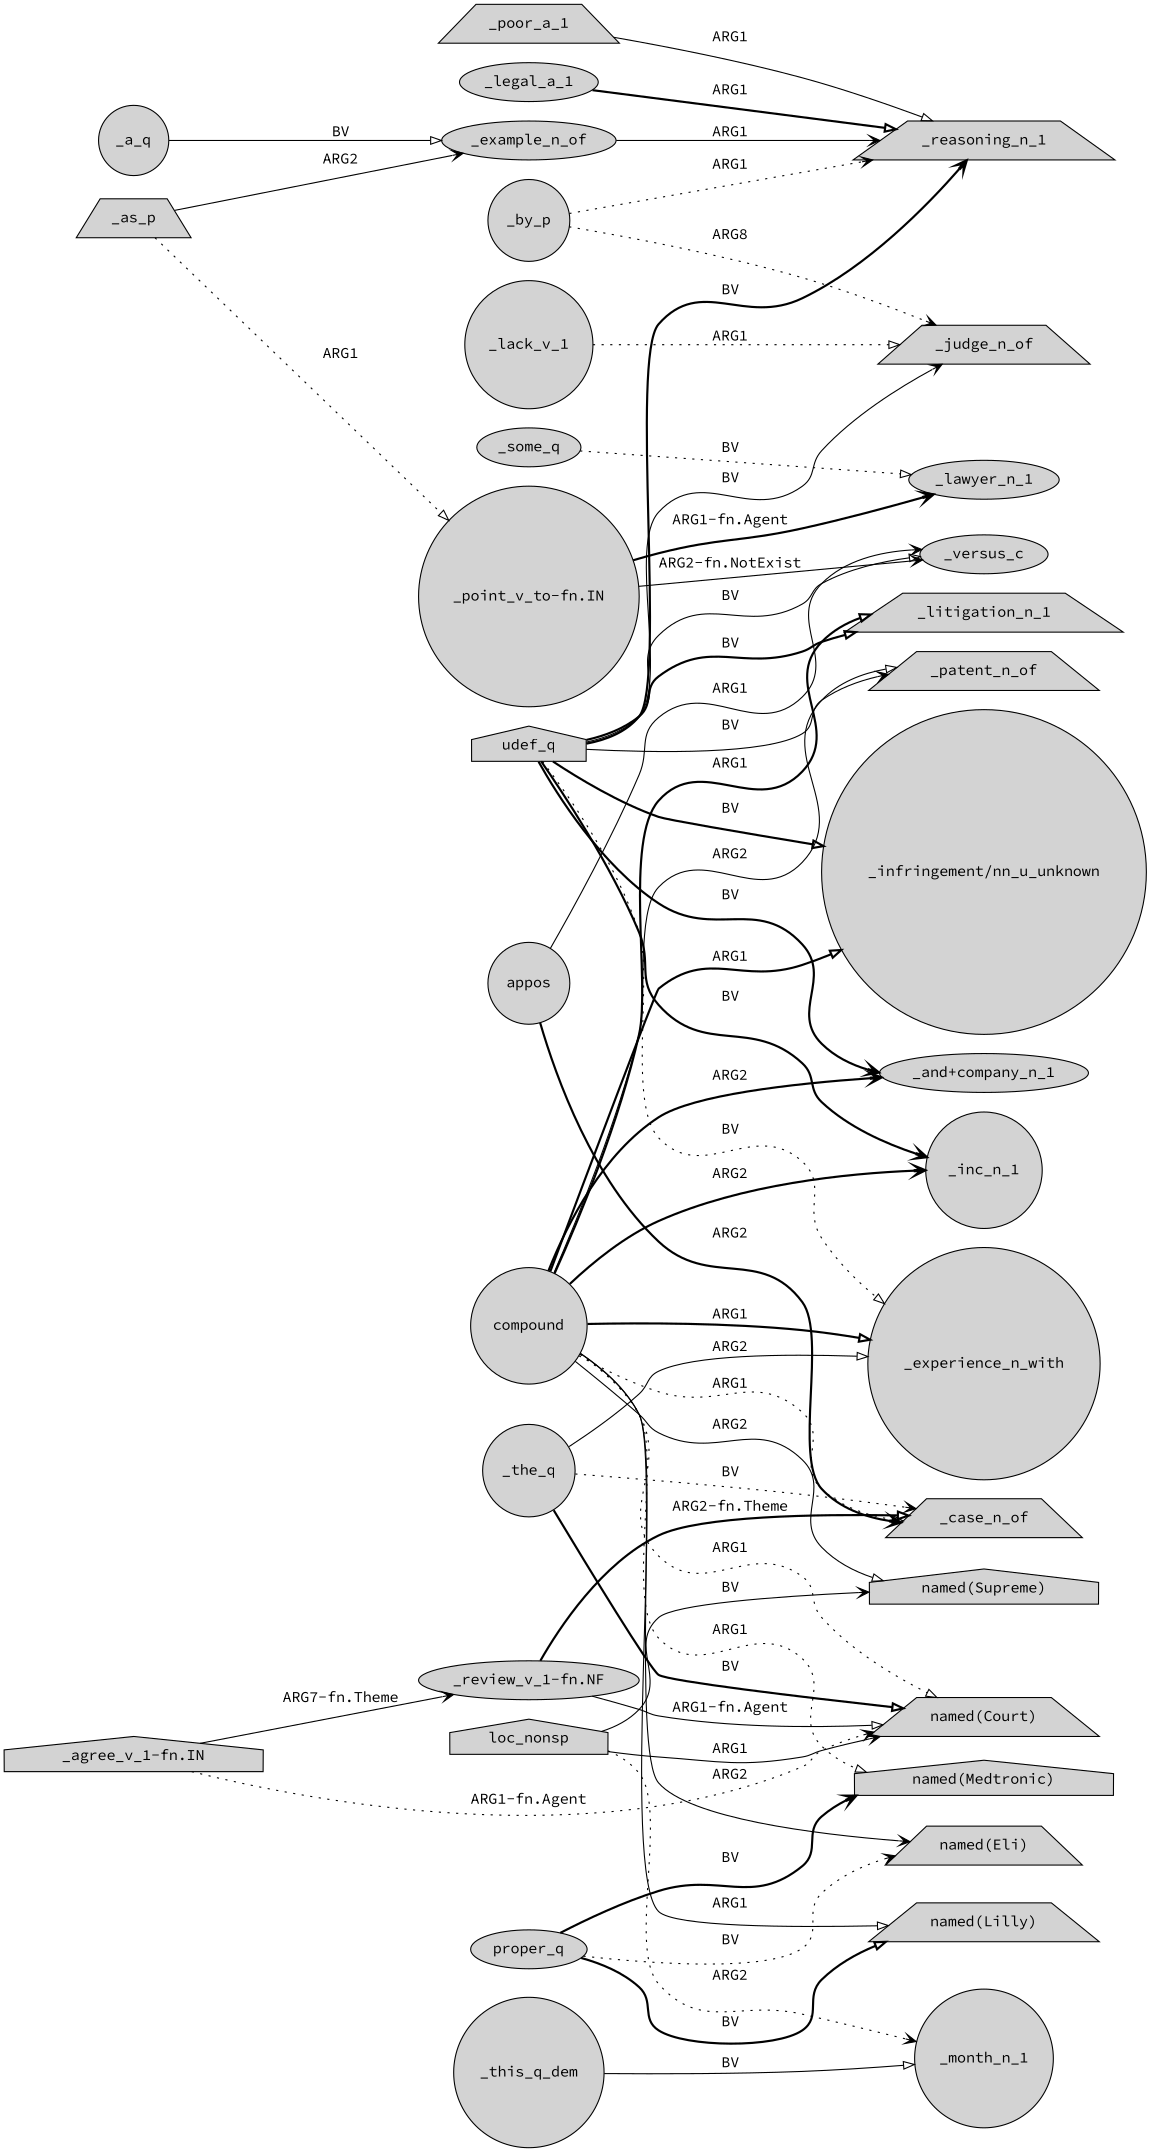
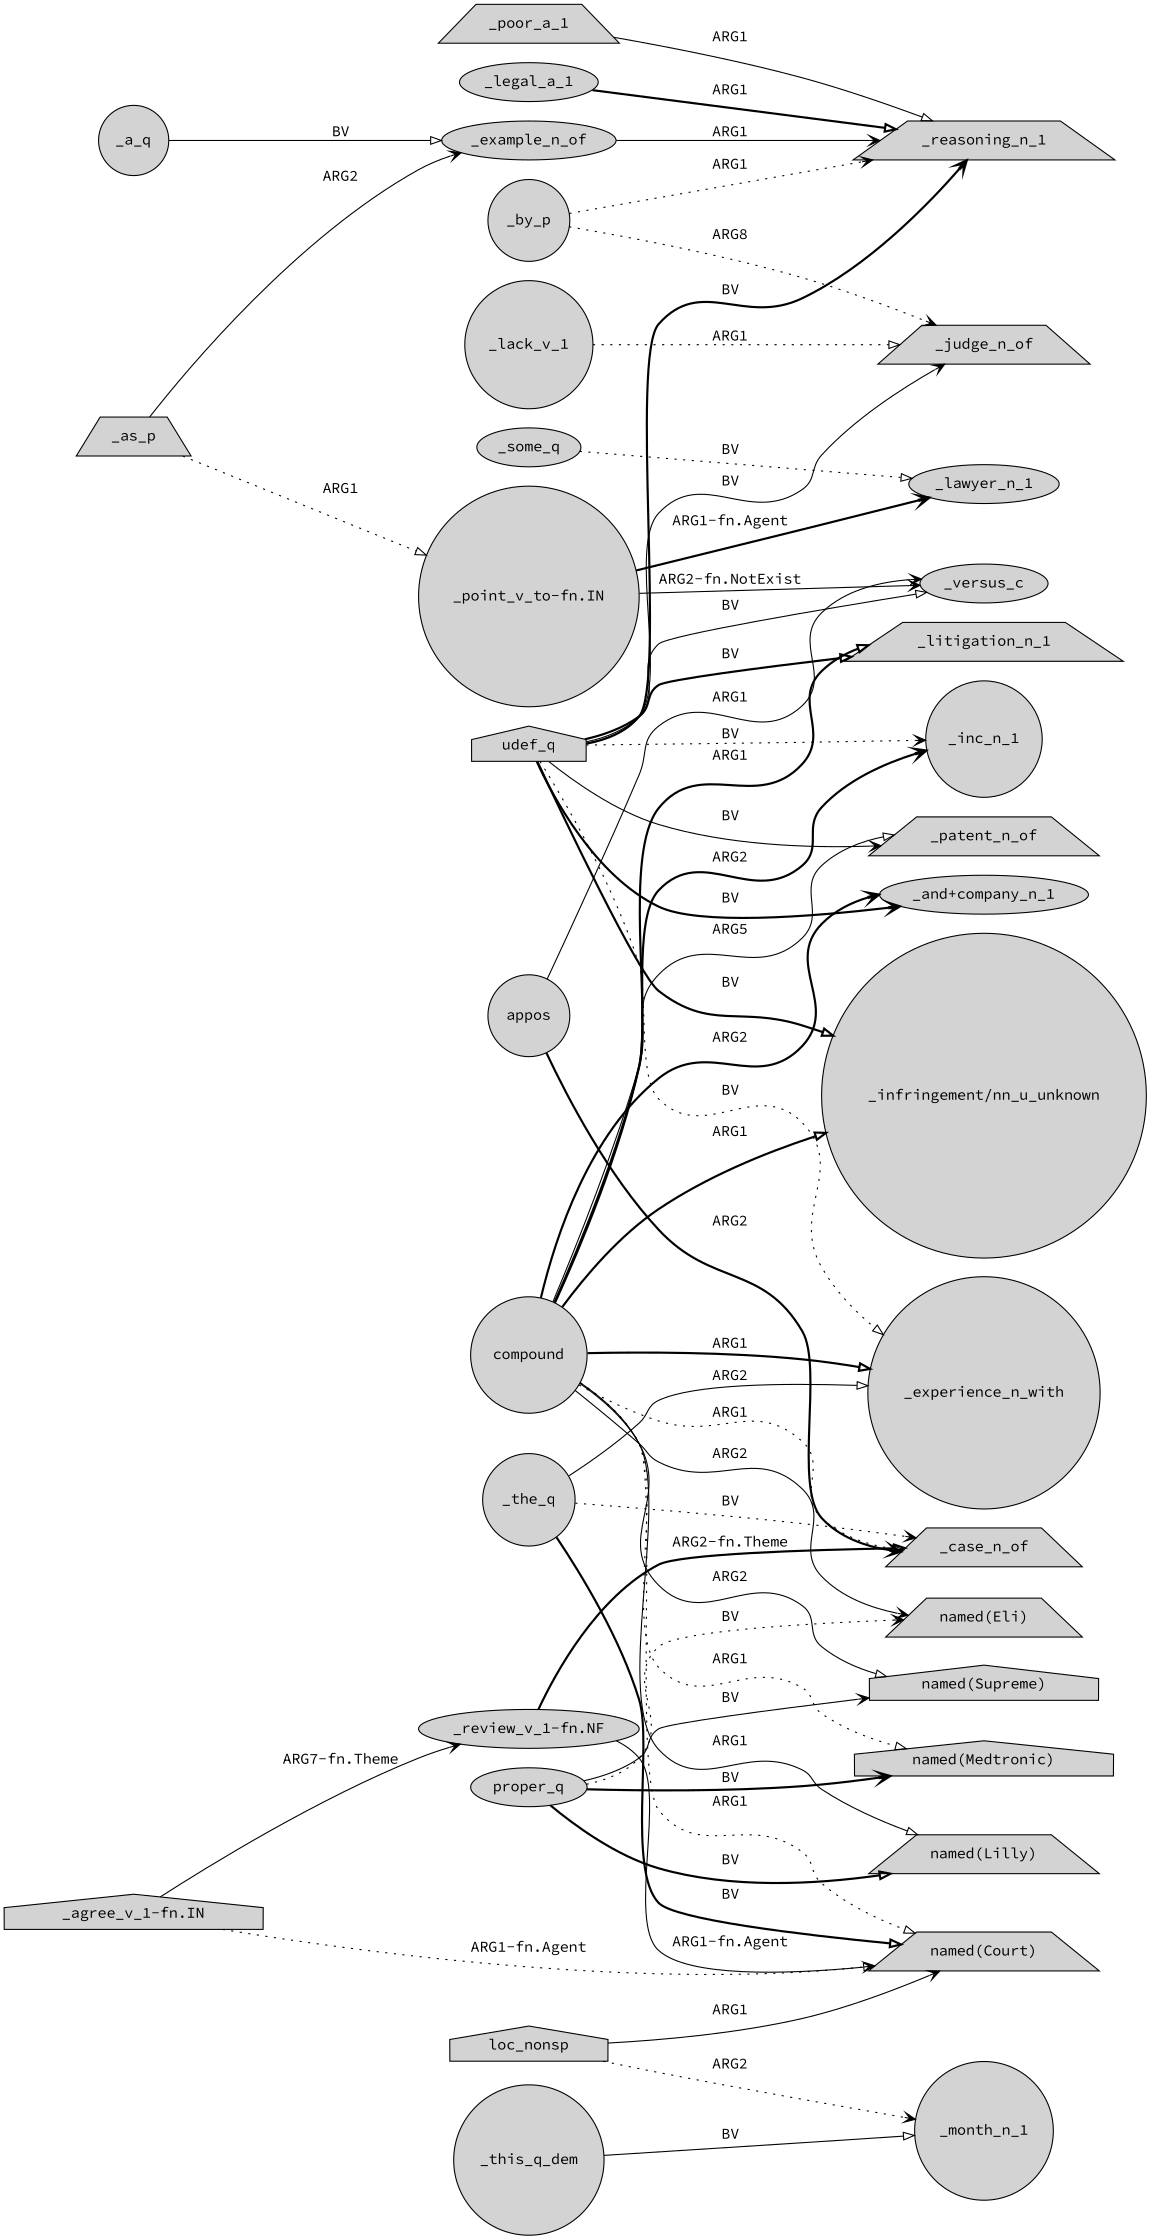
edge "compound" -> "_patent_n_of": label "ARG2" -> "ARG5"
edge "udef_q" -> "_inc_n_1": style bold -> dotted
edge "loc_nonsp" -> "named(Supreme)": now "proper_q" -> "named(Supreme)"
